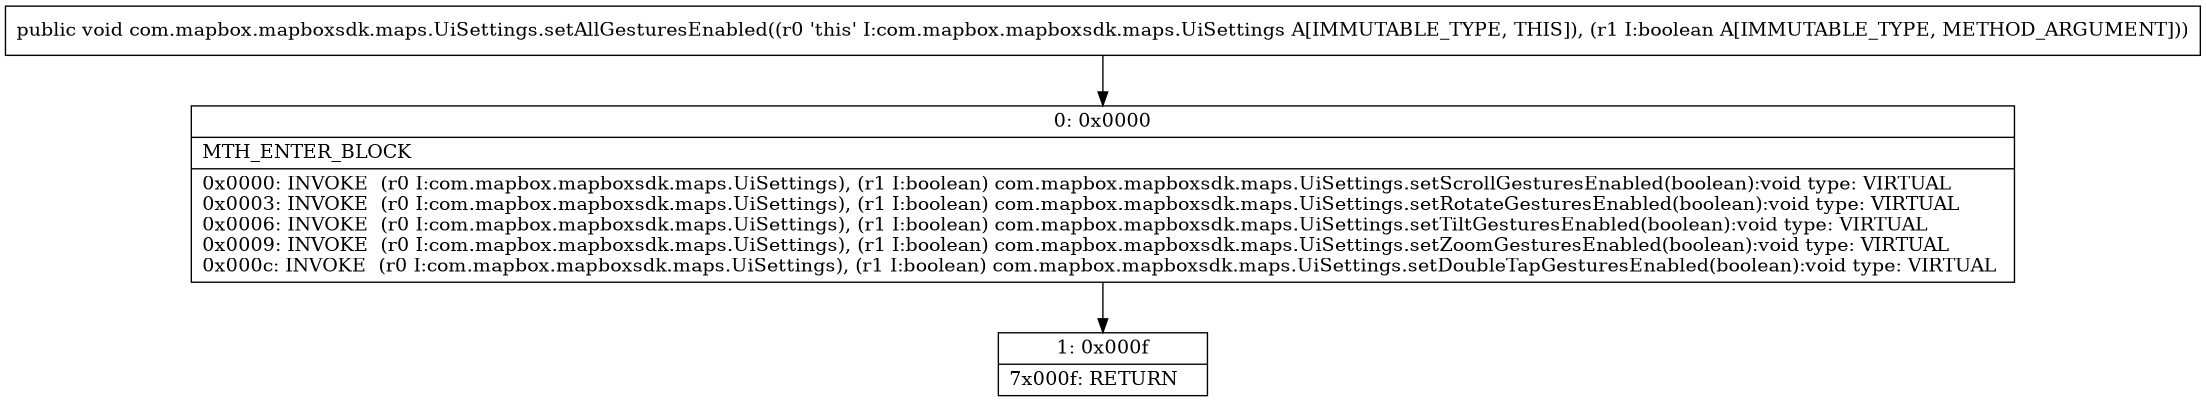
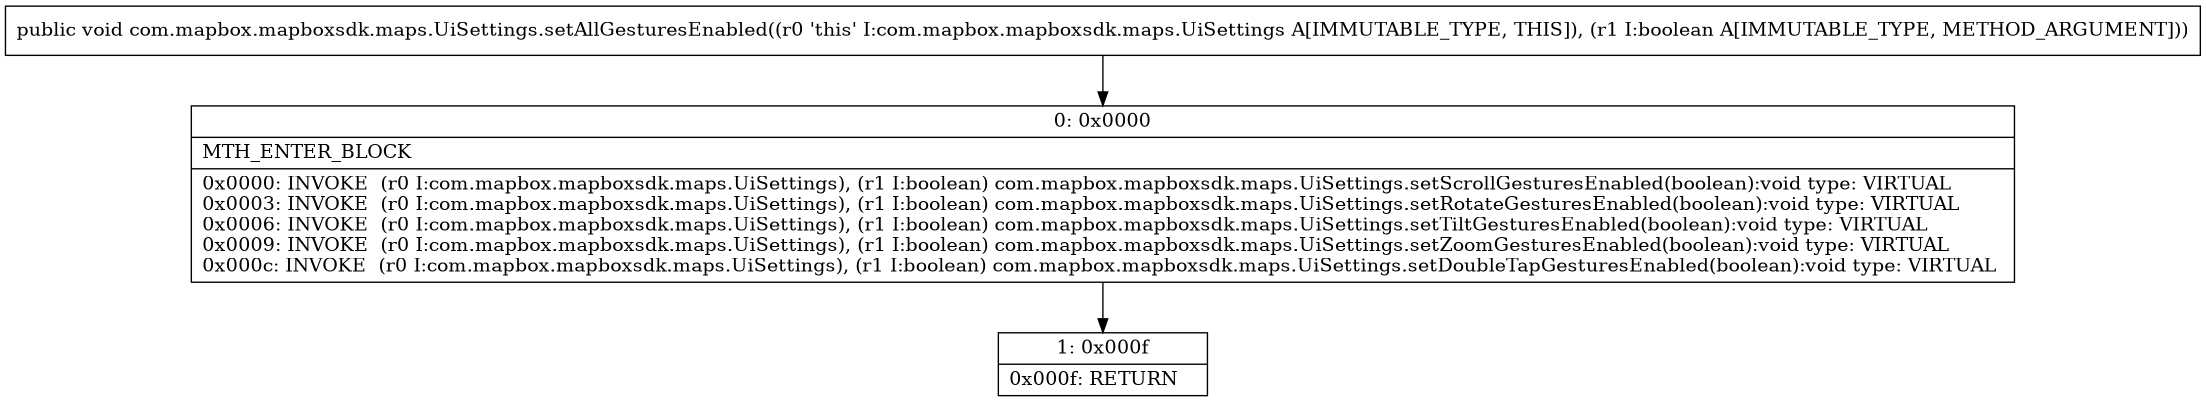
node "1: 0x000f": text "7x000f: RETURN" -> "0x000f: RETURN"
